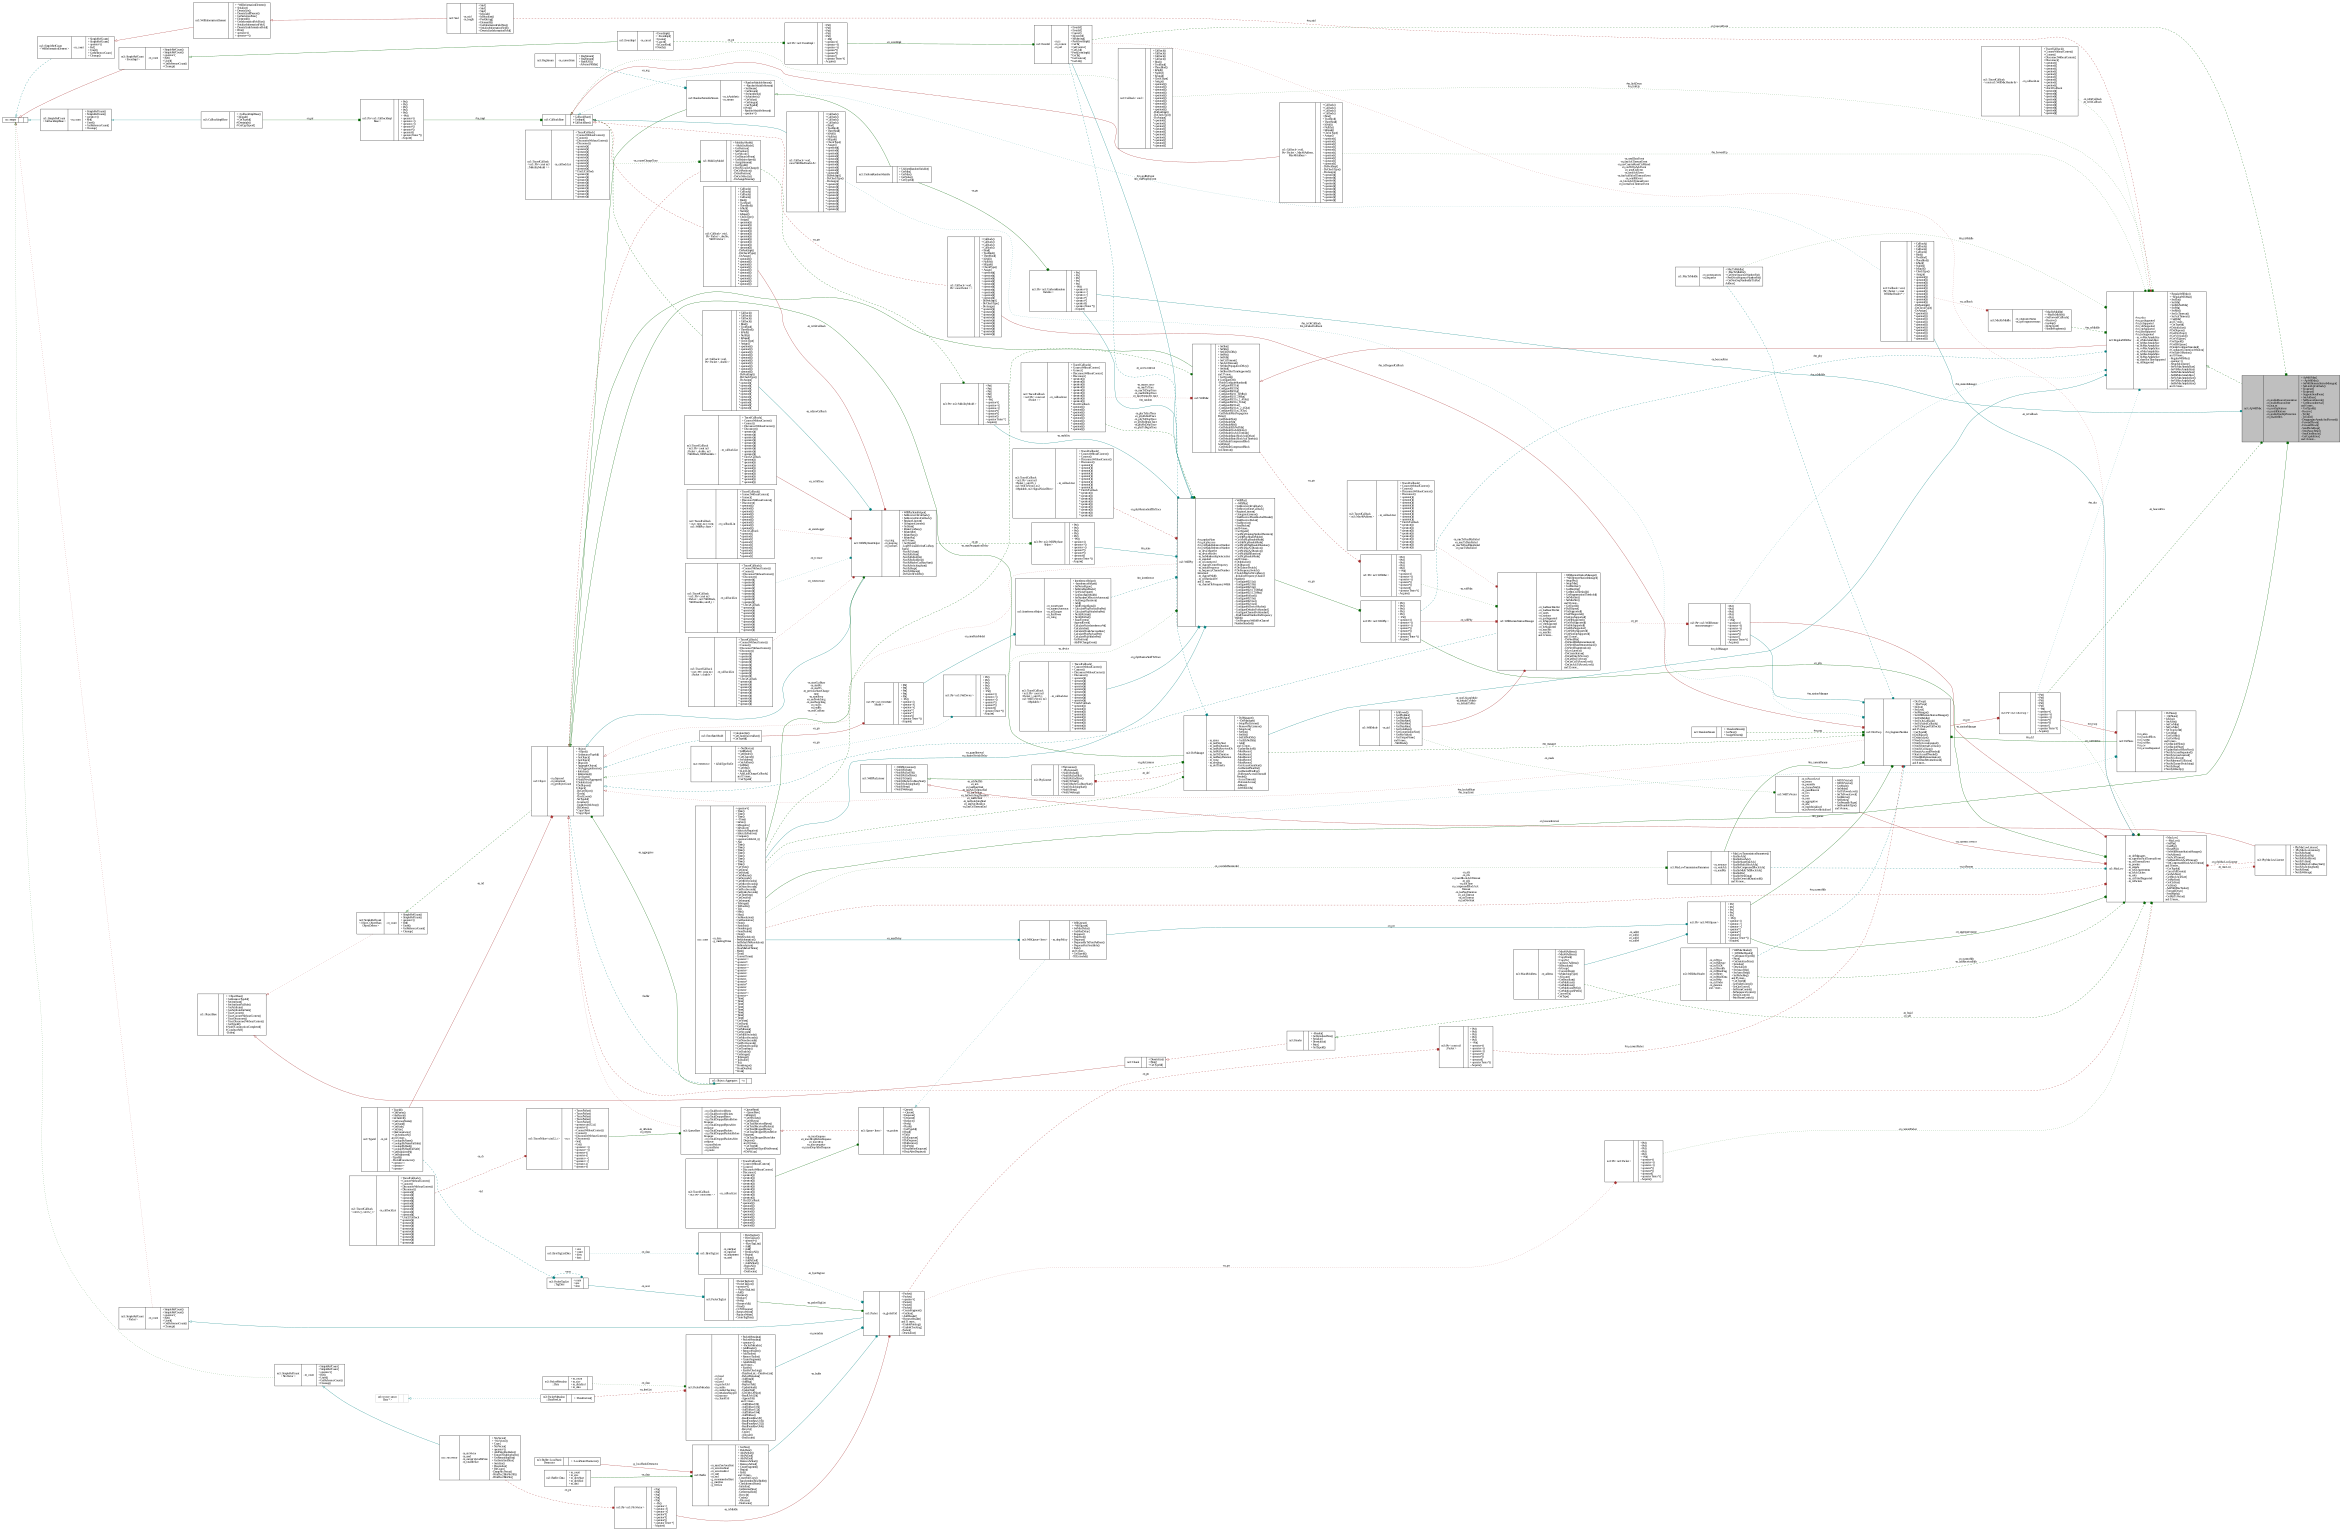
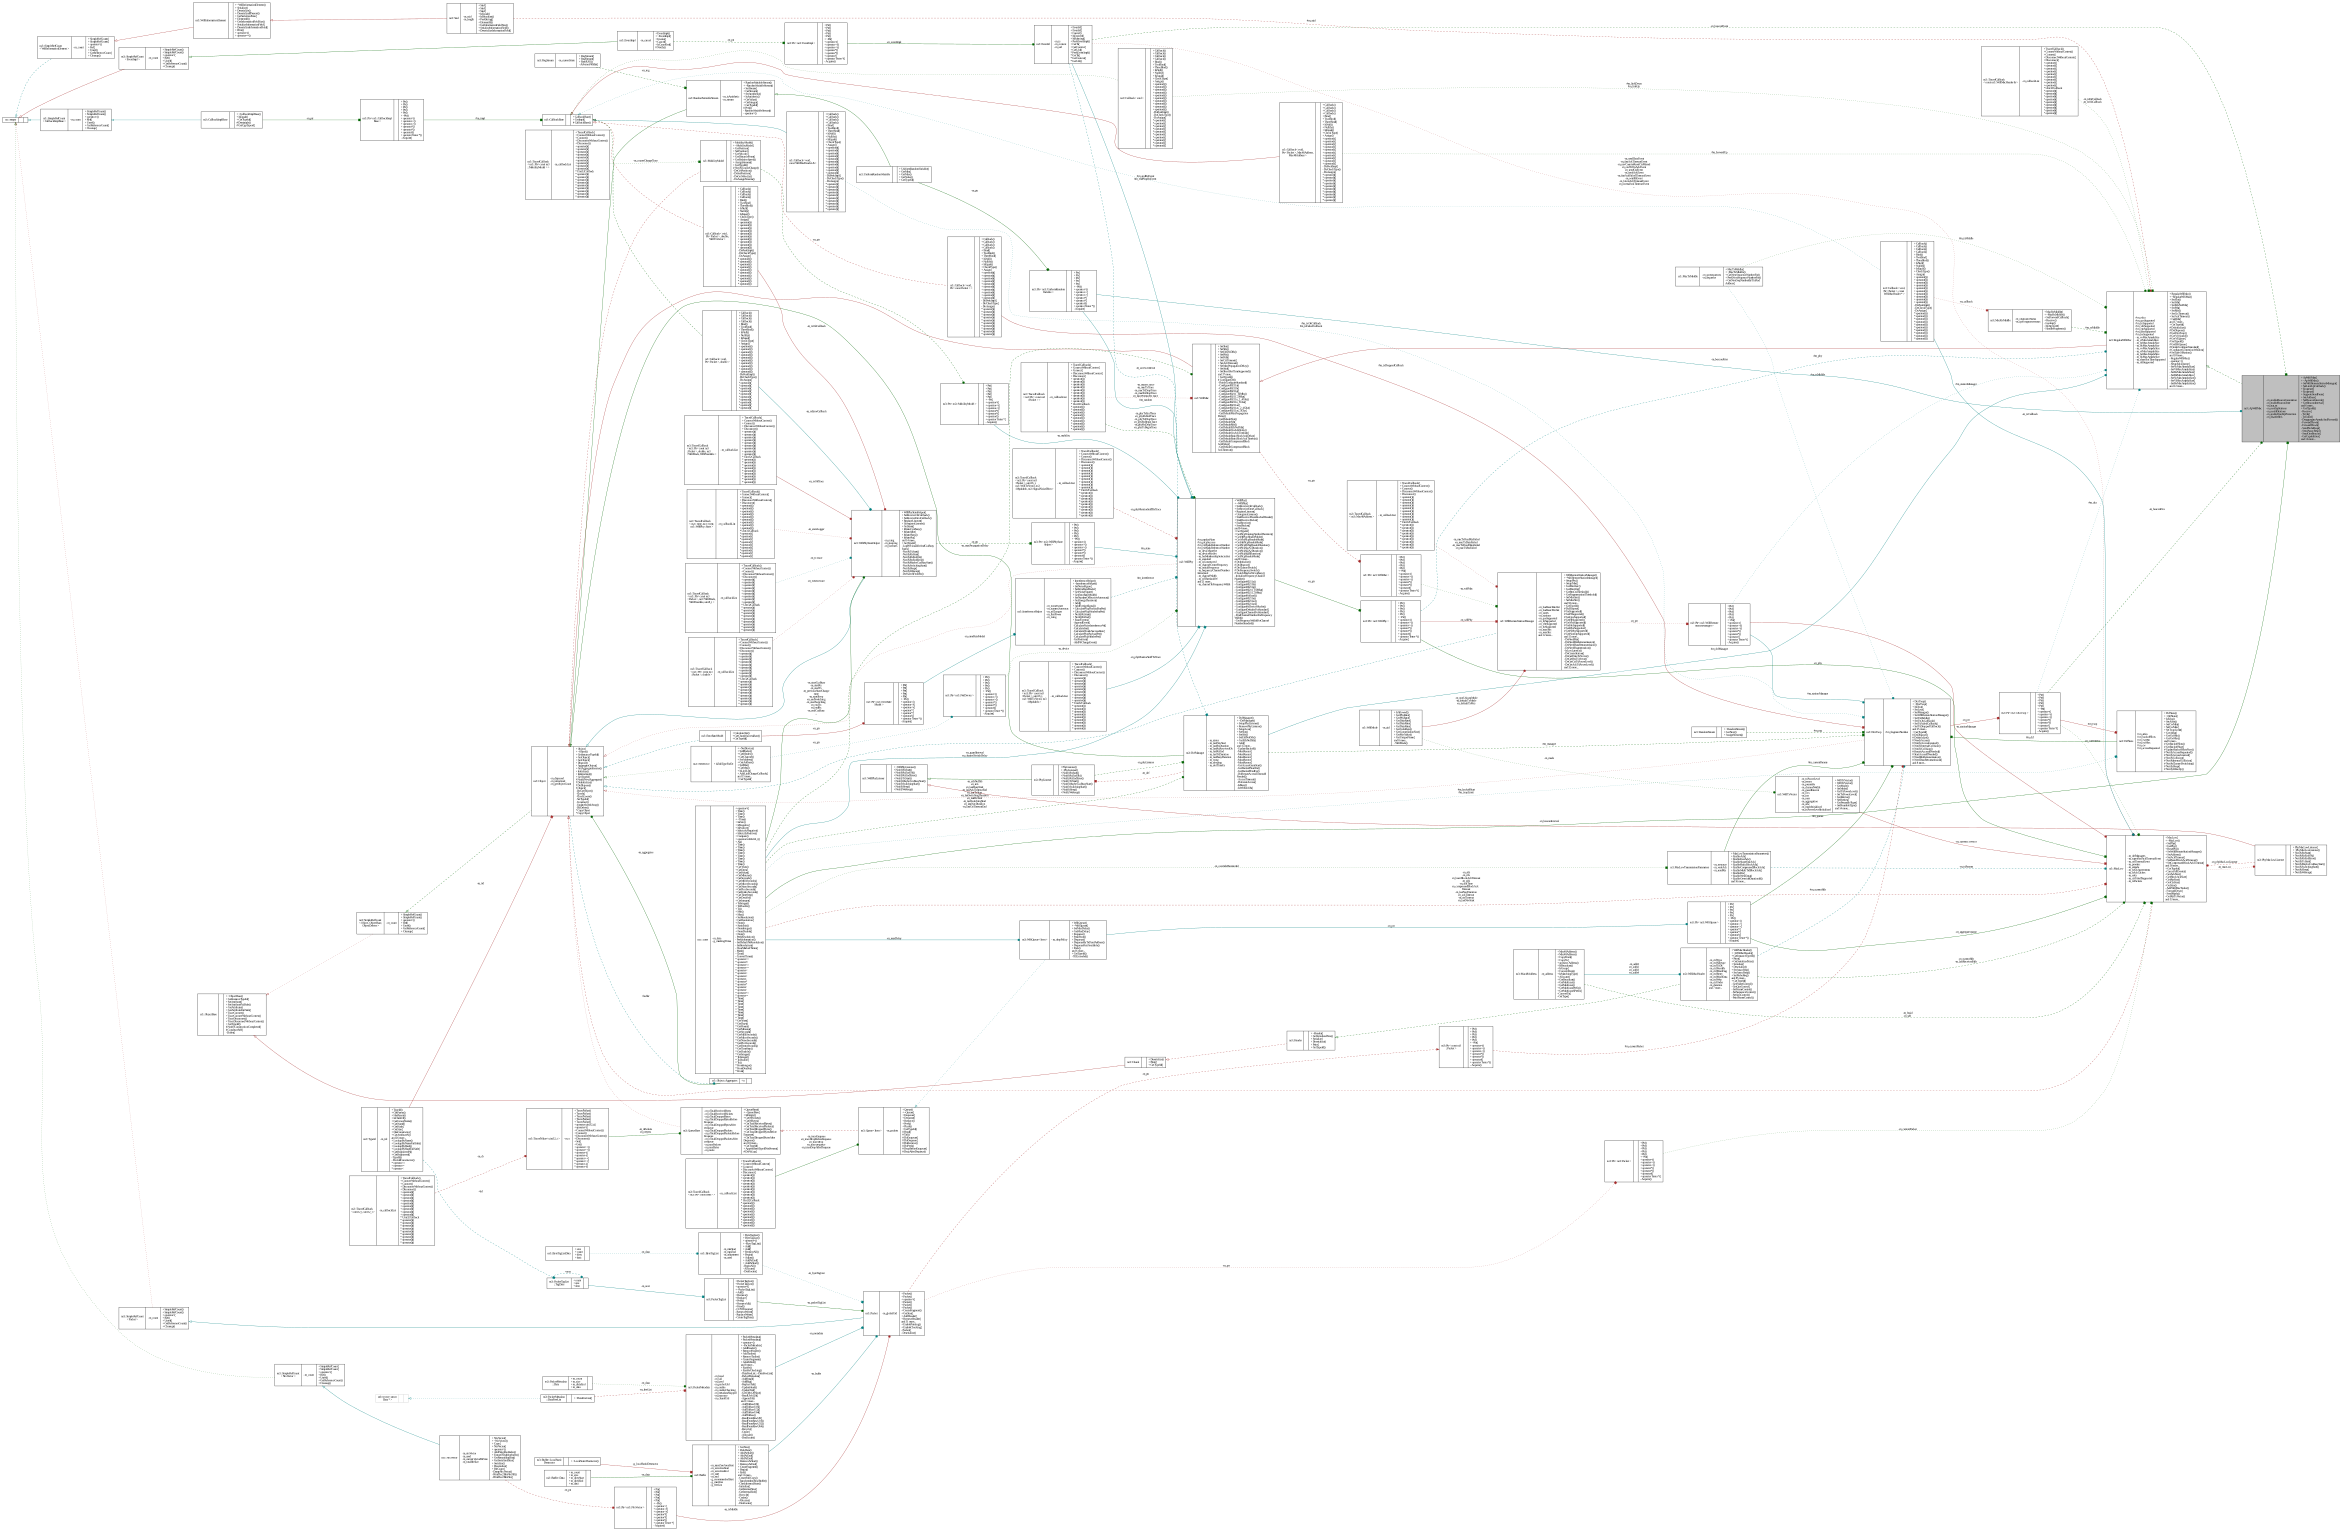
edge "ns3::RngStream" -> "ns3::RandomVariableStream": color teal -> darkgreen
edge "ns3::WifiMac" -> "ns3::Object": color darkgreen -> brown
edge "ns3::MacTxMiddle" -> "ns3::DcaTxop": style dashed -> dotted
edge "ns3::Mac48Address" -> "ns3::Ptr< ns3::WifiQueue >": now "ns3::Mac48Address" -> "ns3::WifiMacHeader"
edge "ns3::Packet" -> "ns3::Ptr< const ns3": arrowhead box -> normal
